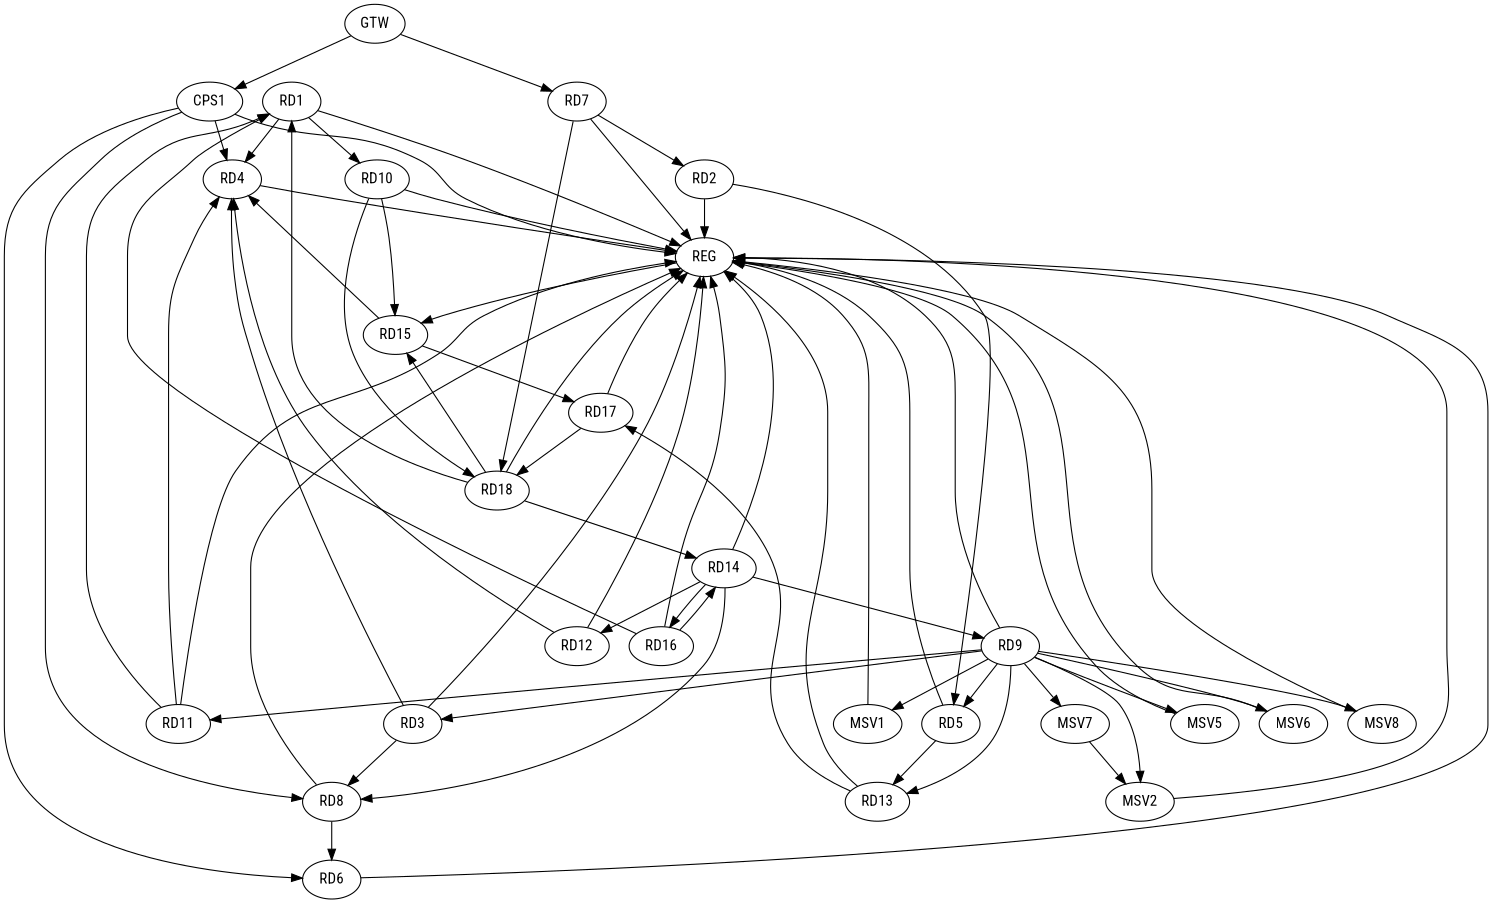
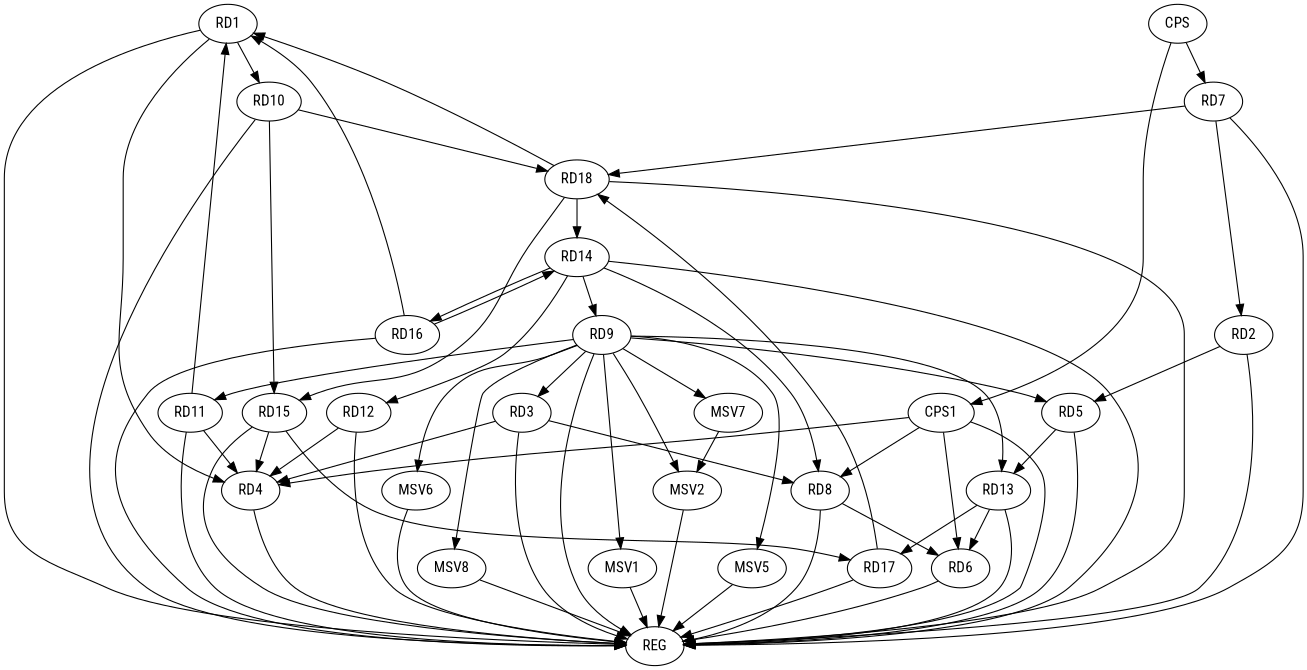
node "GTW": label "GTW" -> "CPS"
edge "REG" -> "RD15": reversed
edge "RD13" -> "RD6": added
